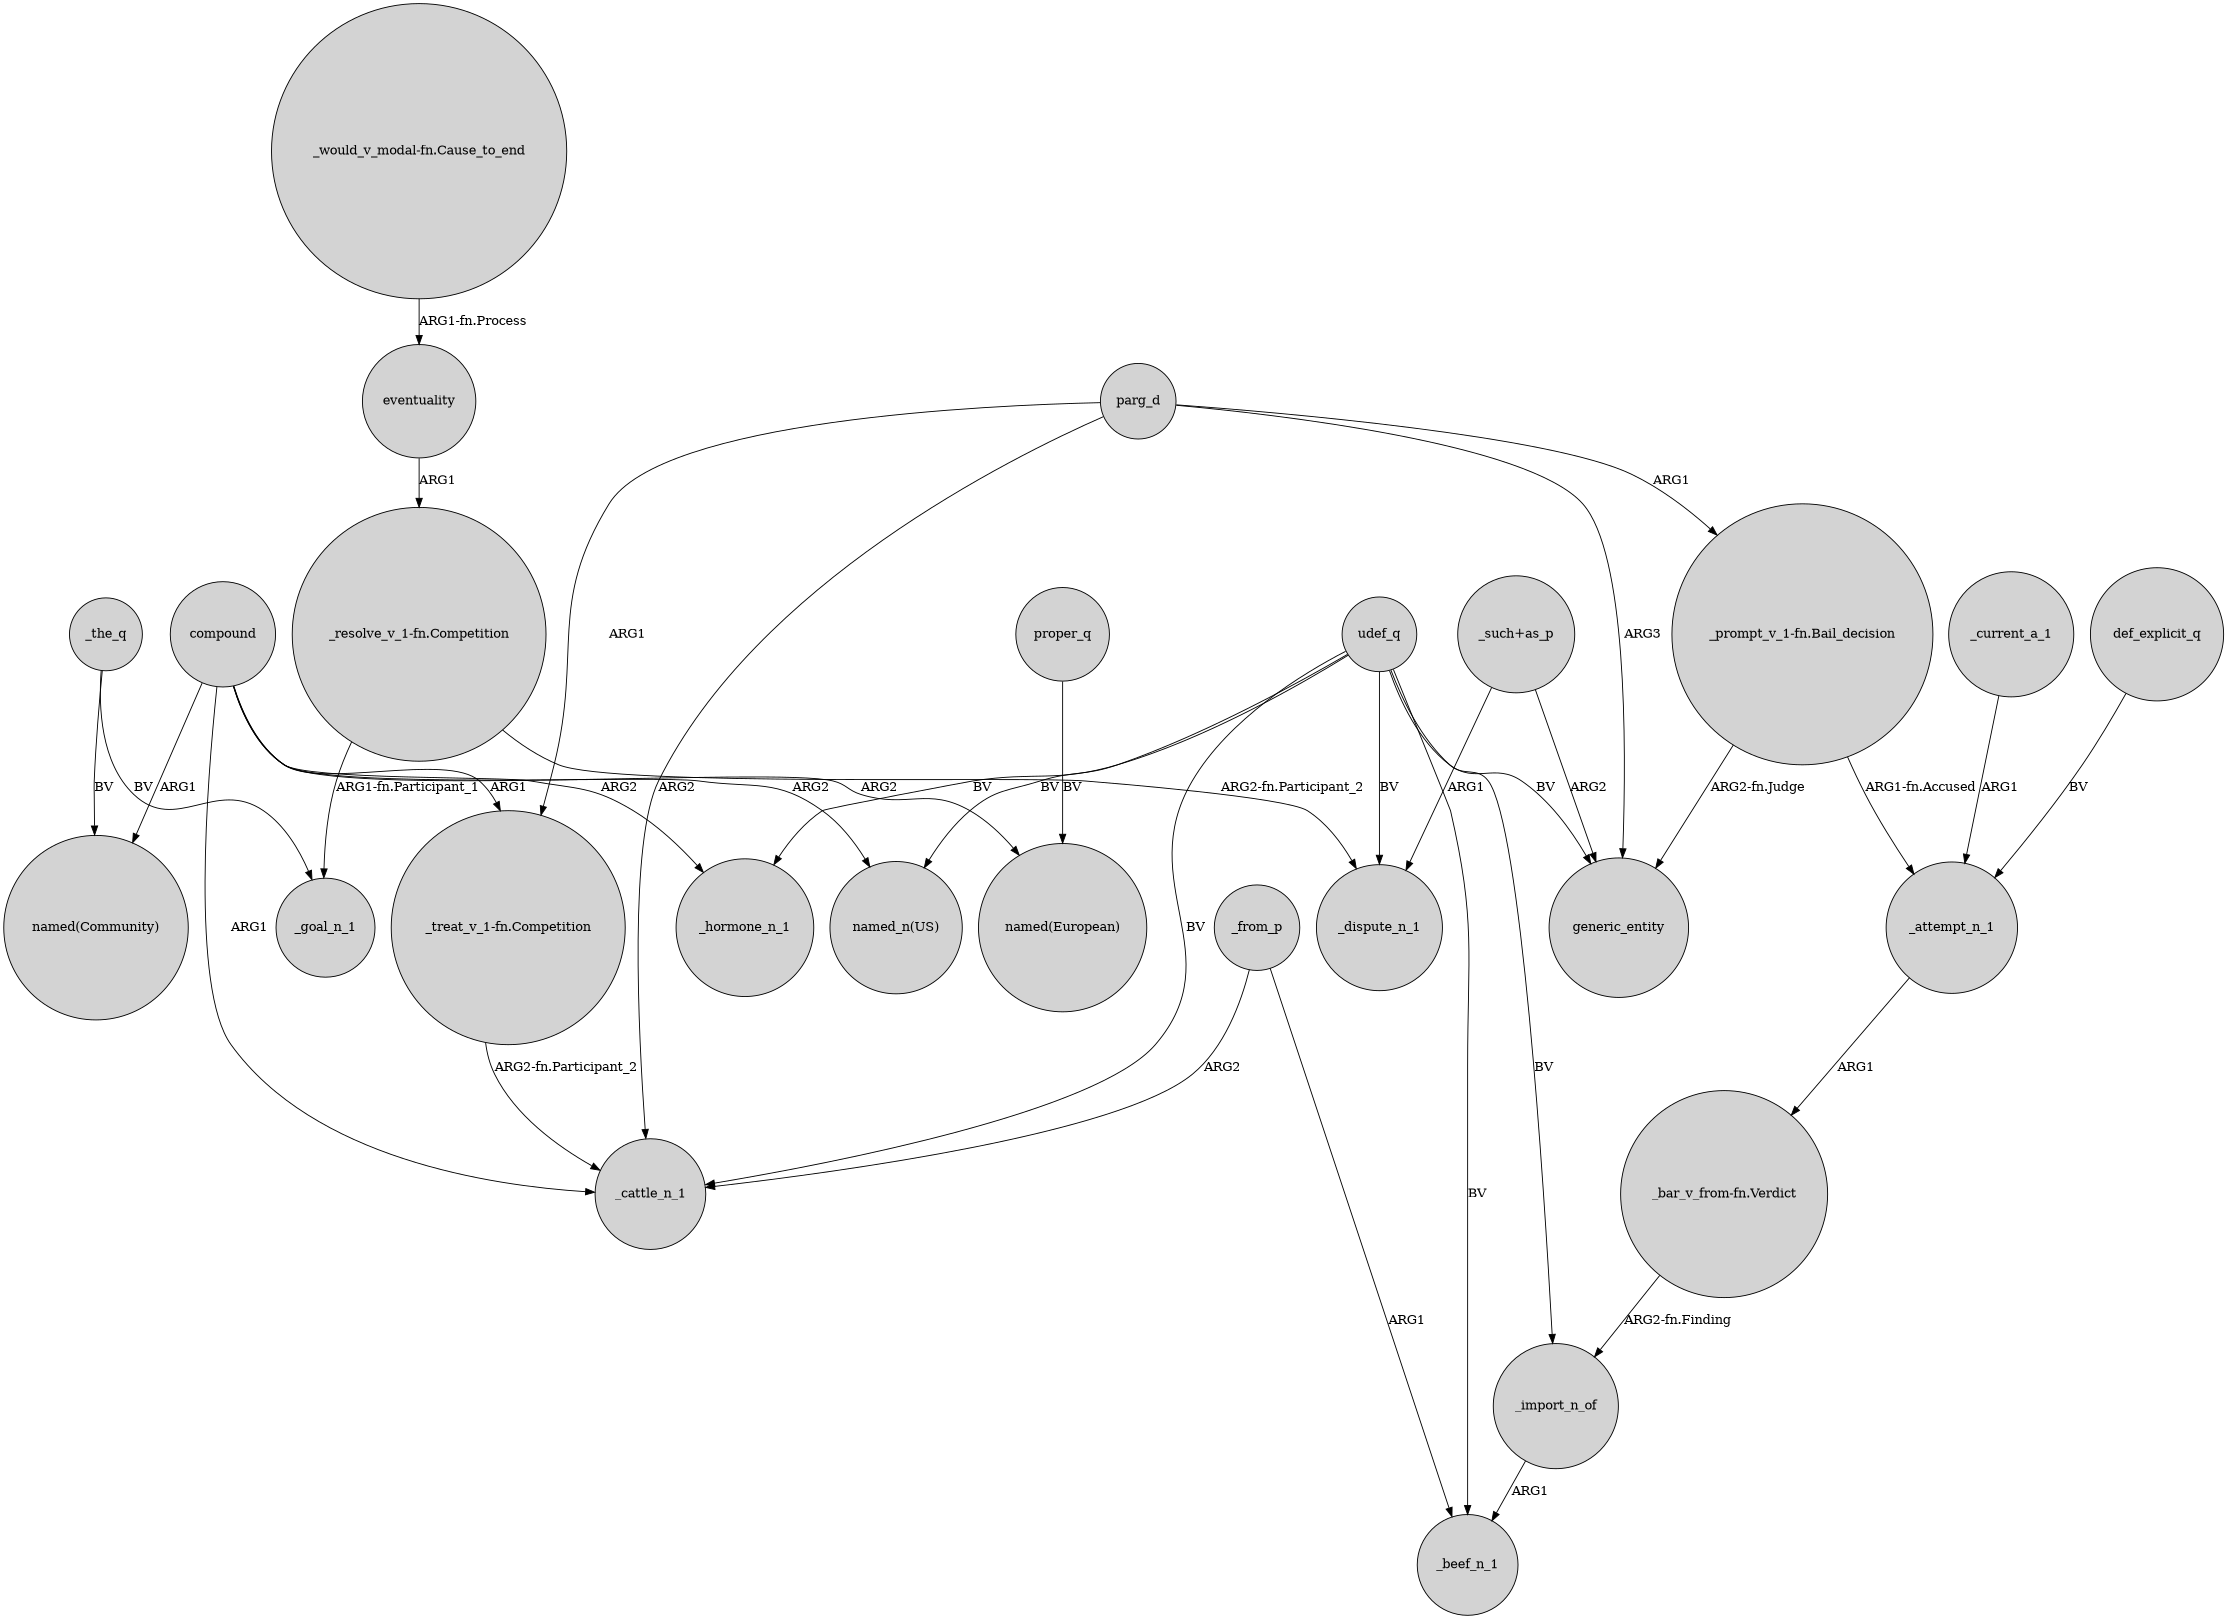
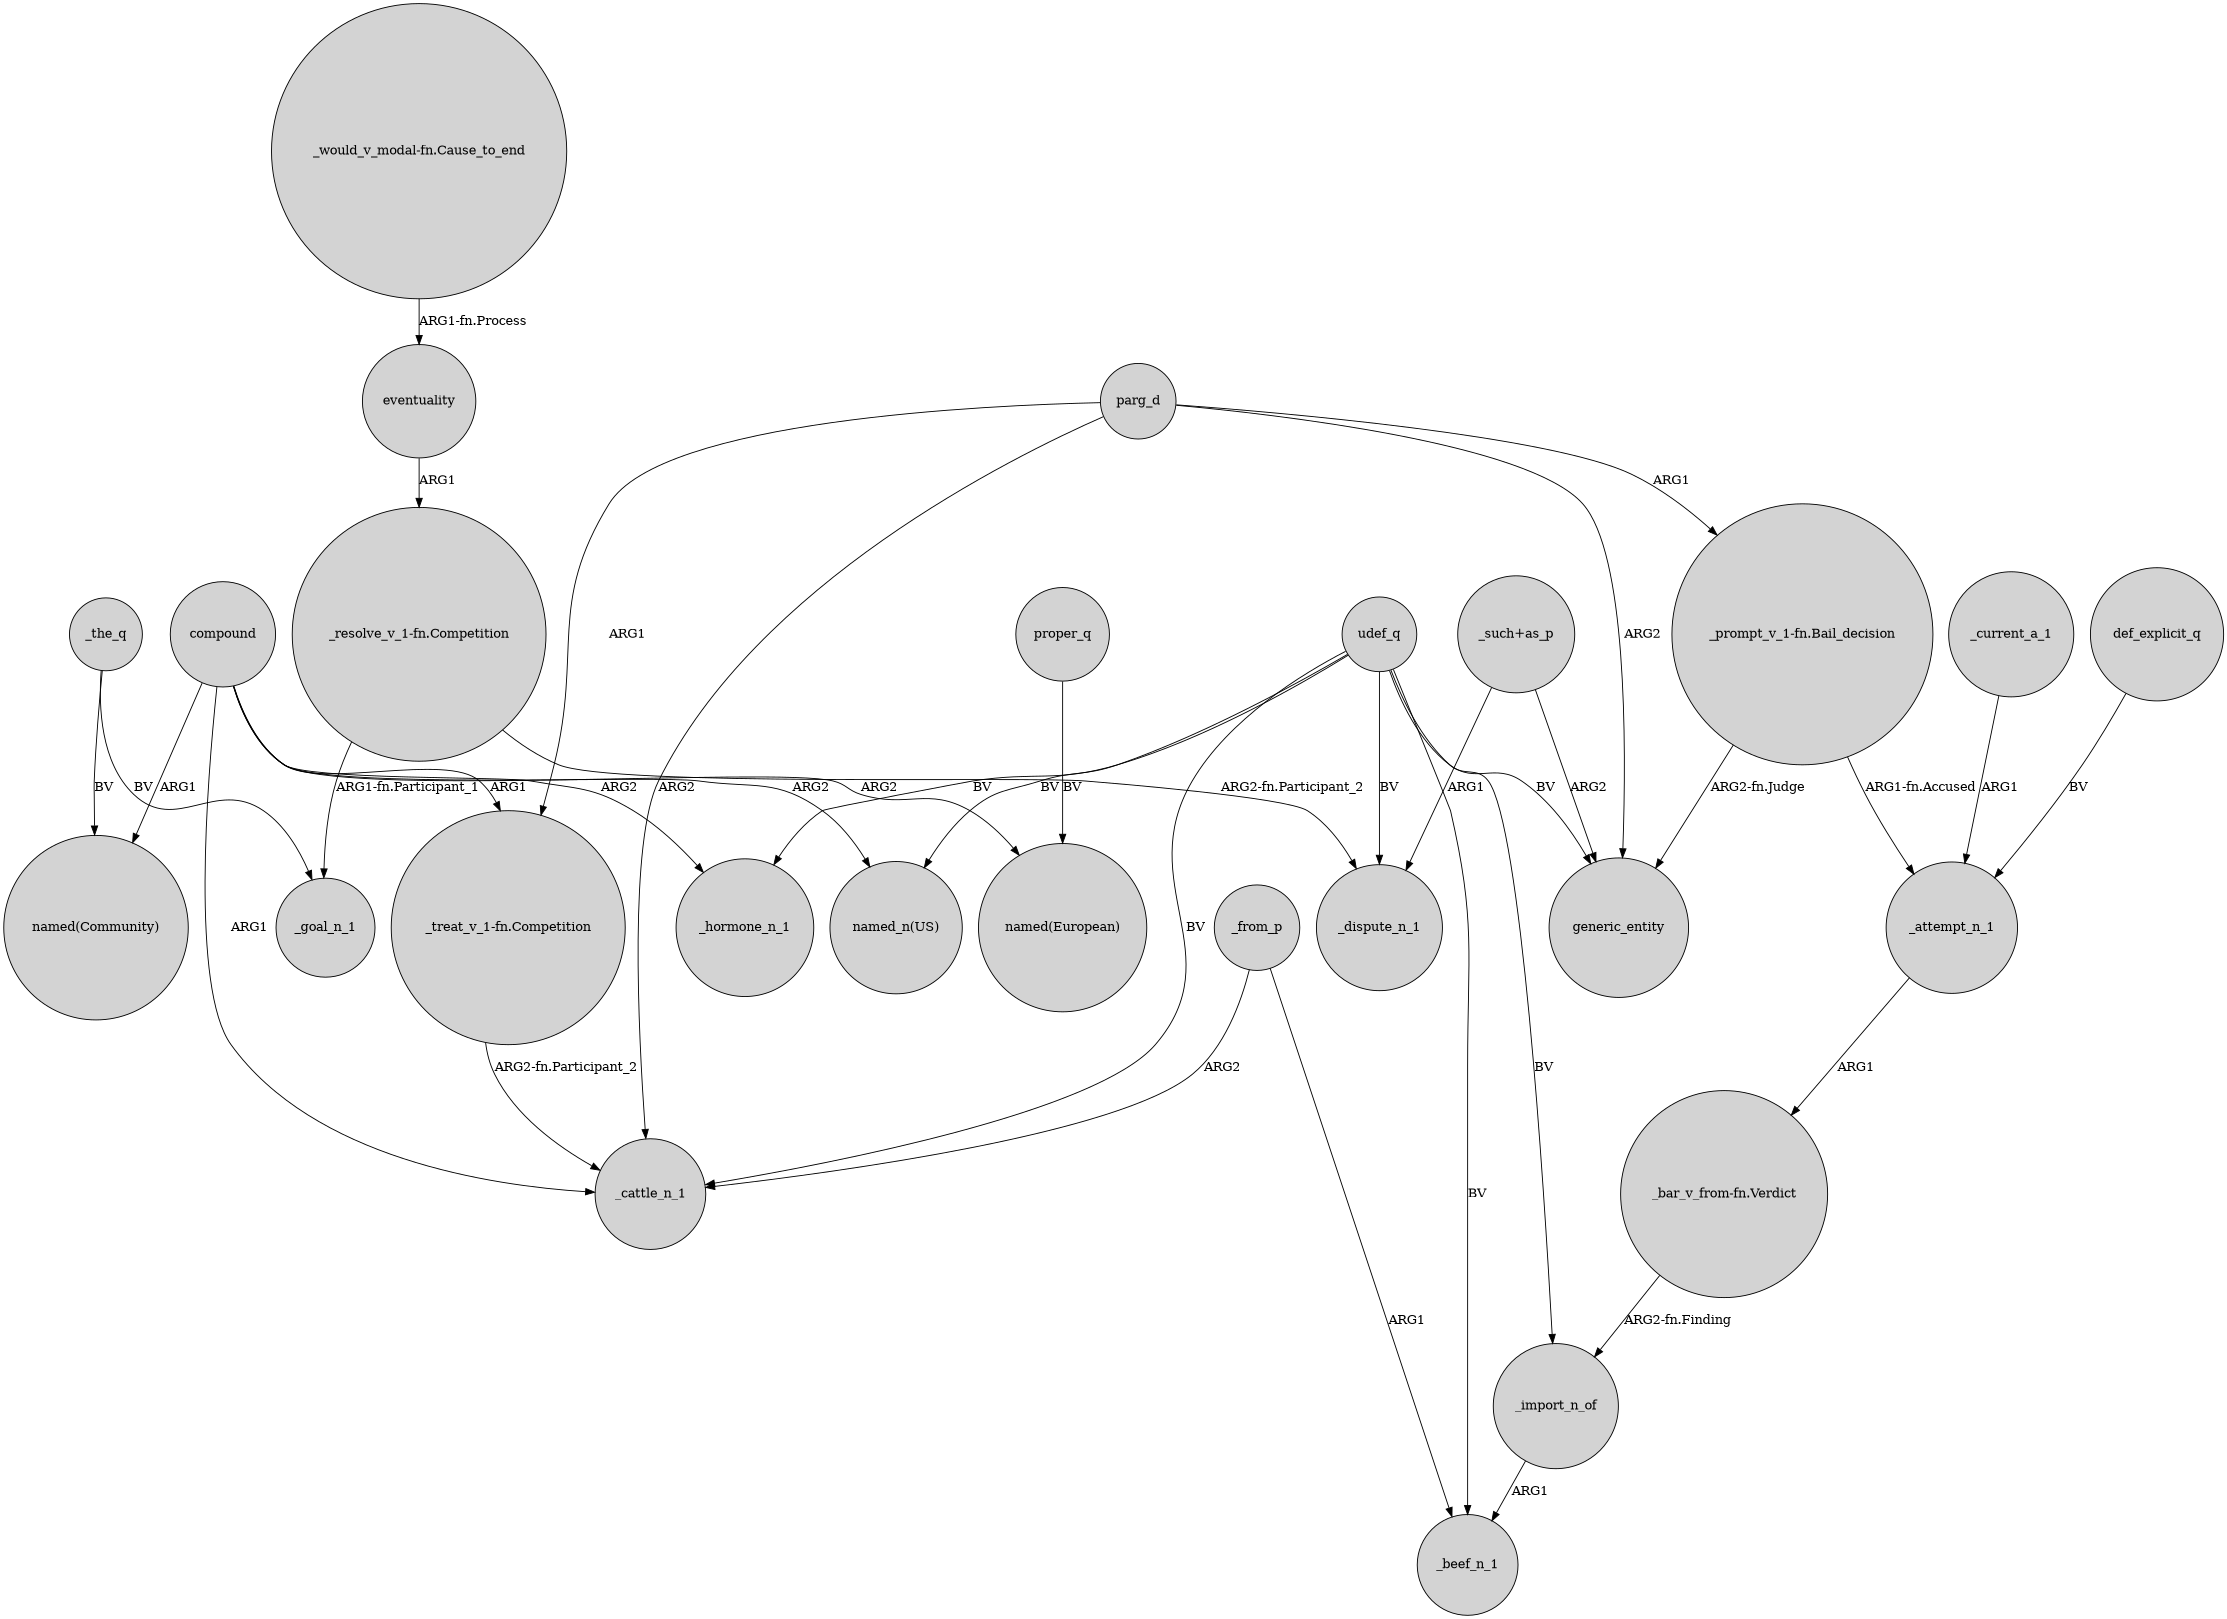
edge "parg_d" -> "generic_entity": label "ARG3" -> "ARG2"
